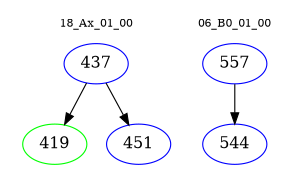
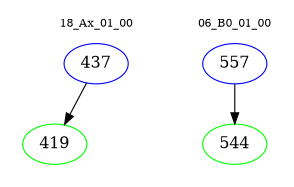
node "451": removed
node "544": color blue -> green
